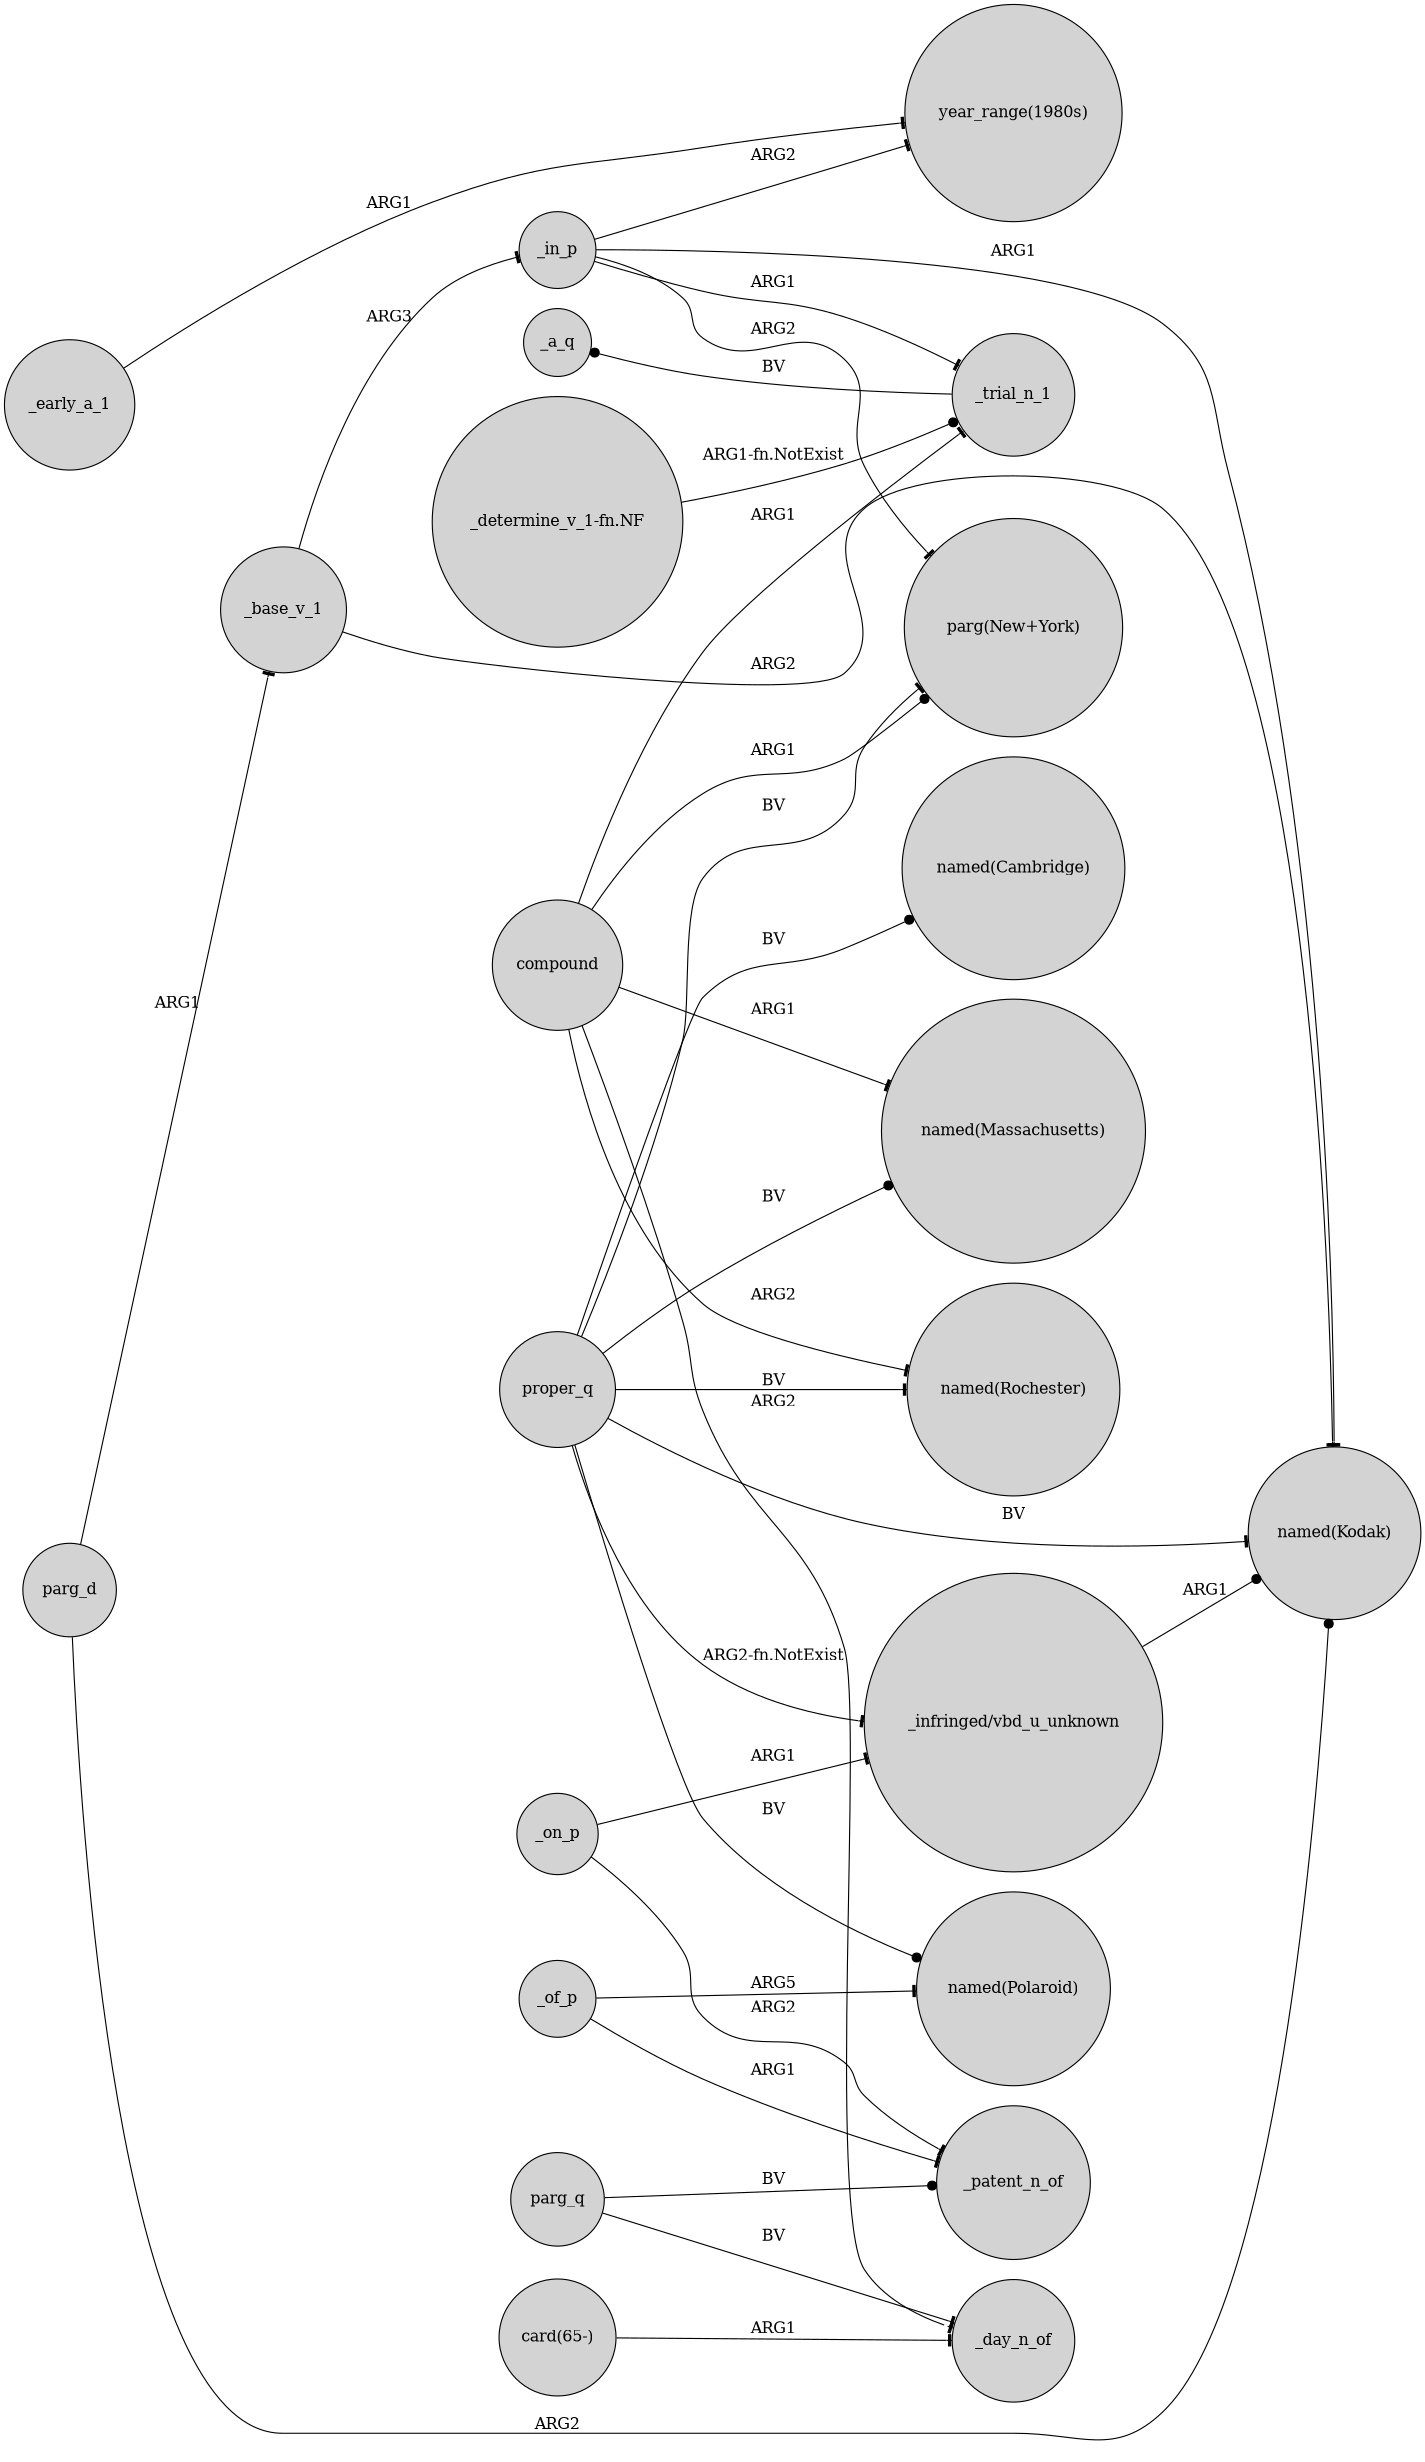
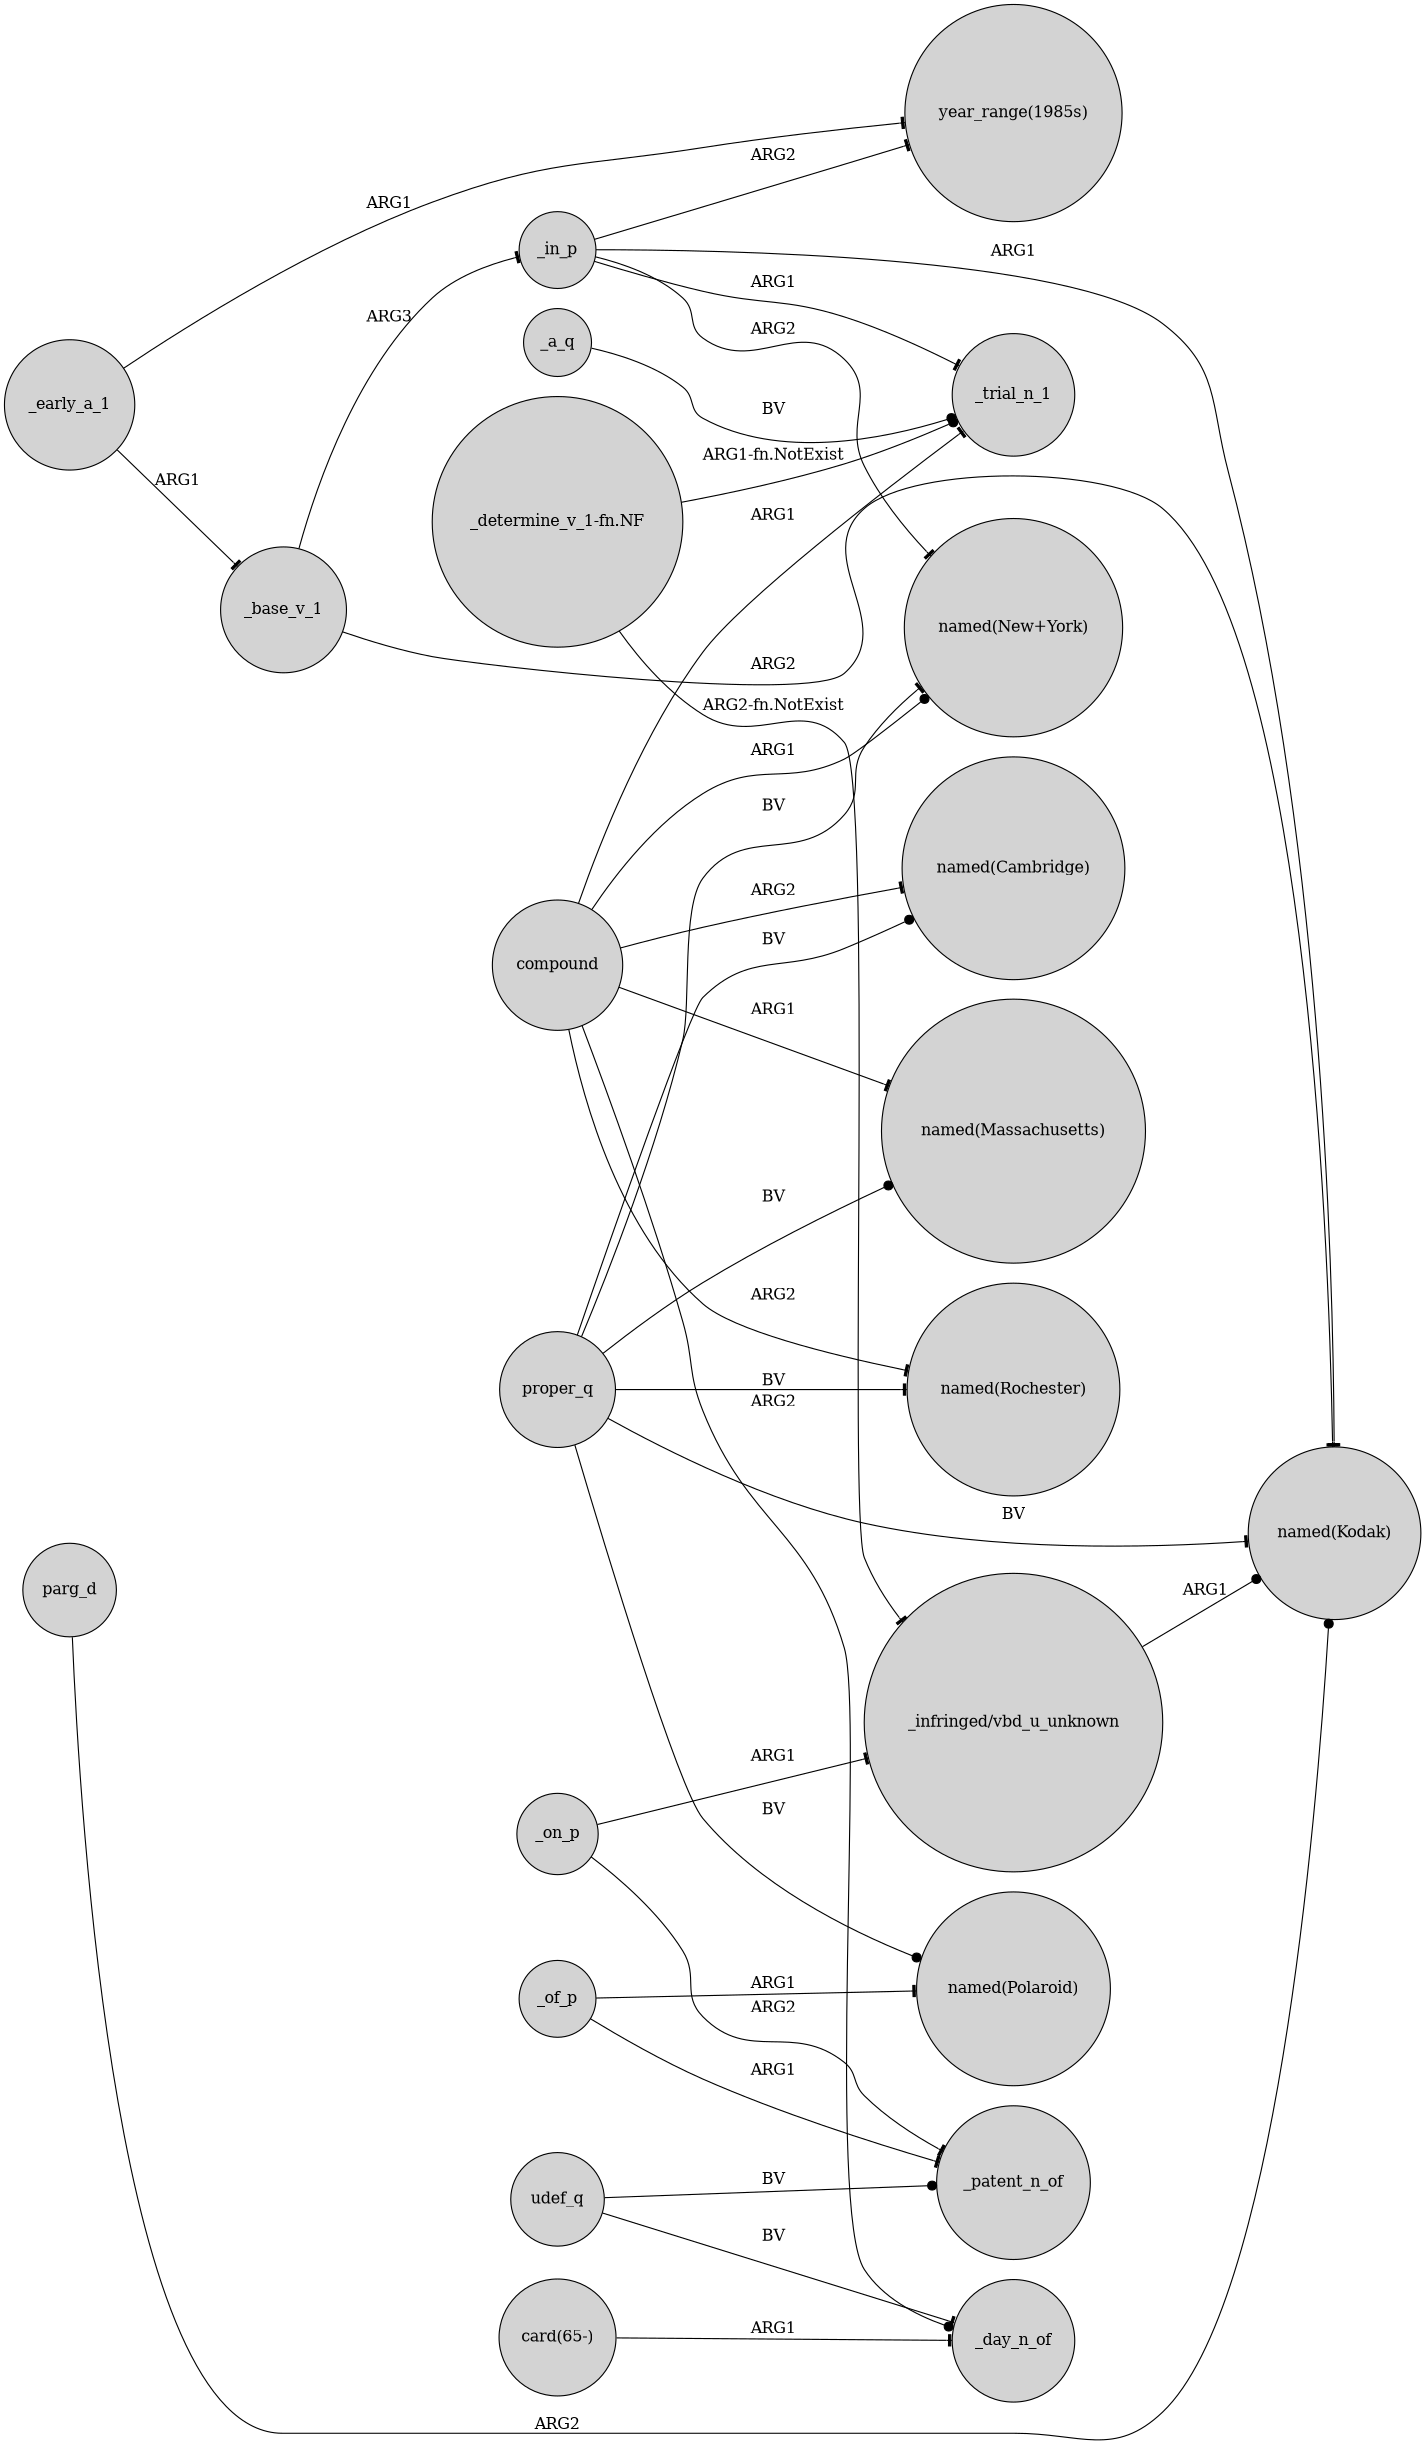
node "year_range(1980s)": label "year_range(1980s)" -> "year_range(1985s)"
edge "_trial_n_1" -> "_a_q": reversed
node "parg(New+York)": label "parg(New+York)" -> "named(New+York)"
edge "compound" -> "named(Cambridge)": added, label "ARG2"
edge "parg_d" -> "_base_v_1": now "_early_a_1" -> "_base_v_1"
edge "proper_q" -> "_infringed/vbd_u_unknown": now "_determine_v_1-fn.NF" -> "_infringed/vbd_u_unknown"
edge "compound" -> "_day_n_of": arrowhead tee -> dot
edge "_of_p" -> "named(Polaroid)": label "ARG5" -> "ARG1"
node "parg_q": label "parg_q" -> "udef_q"
